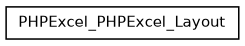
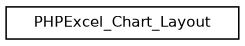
node "PHPExcel_PHPExcel_Layout": label "PHPExcel_PHPExcel_Layout" -> "PHPExcel_Chart_Layout"
